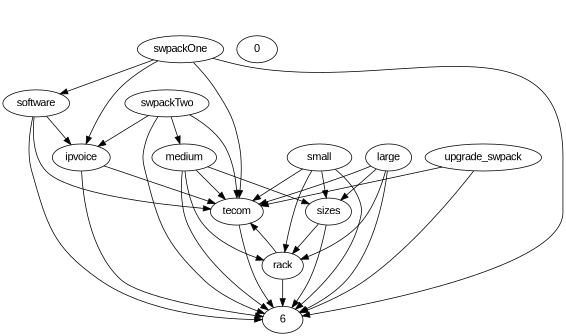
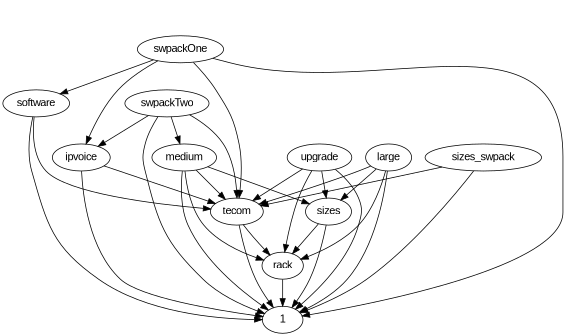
node "0": removed
edge "software" -> "ipvoice": removed
node "small": label "small" -> "upgrade"
node "upgrade_swpack": label "upgrade_swpack" -> "sizes_swpack"
edge "rack" -> "tecom": reversed
node "6": label "6" -> "1"
